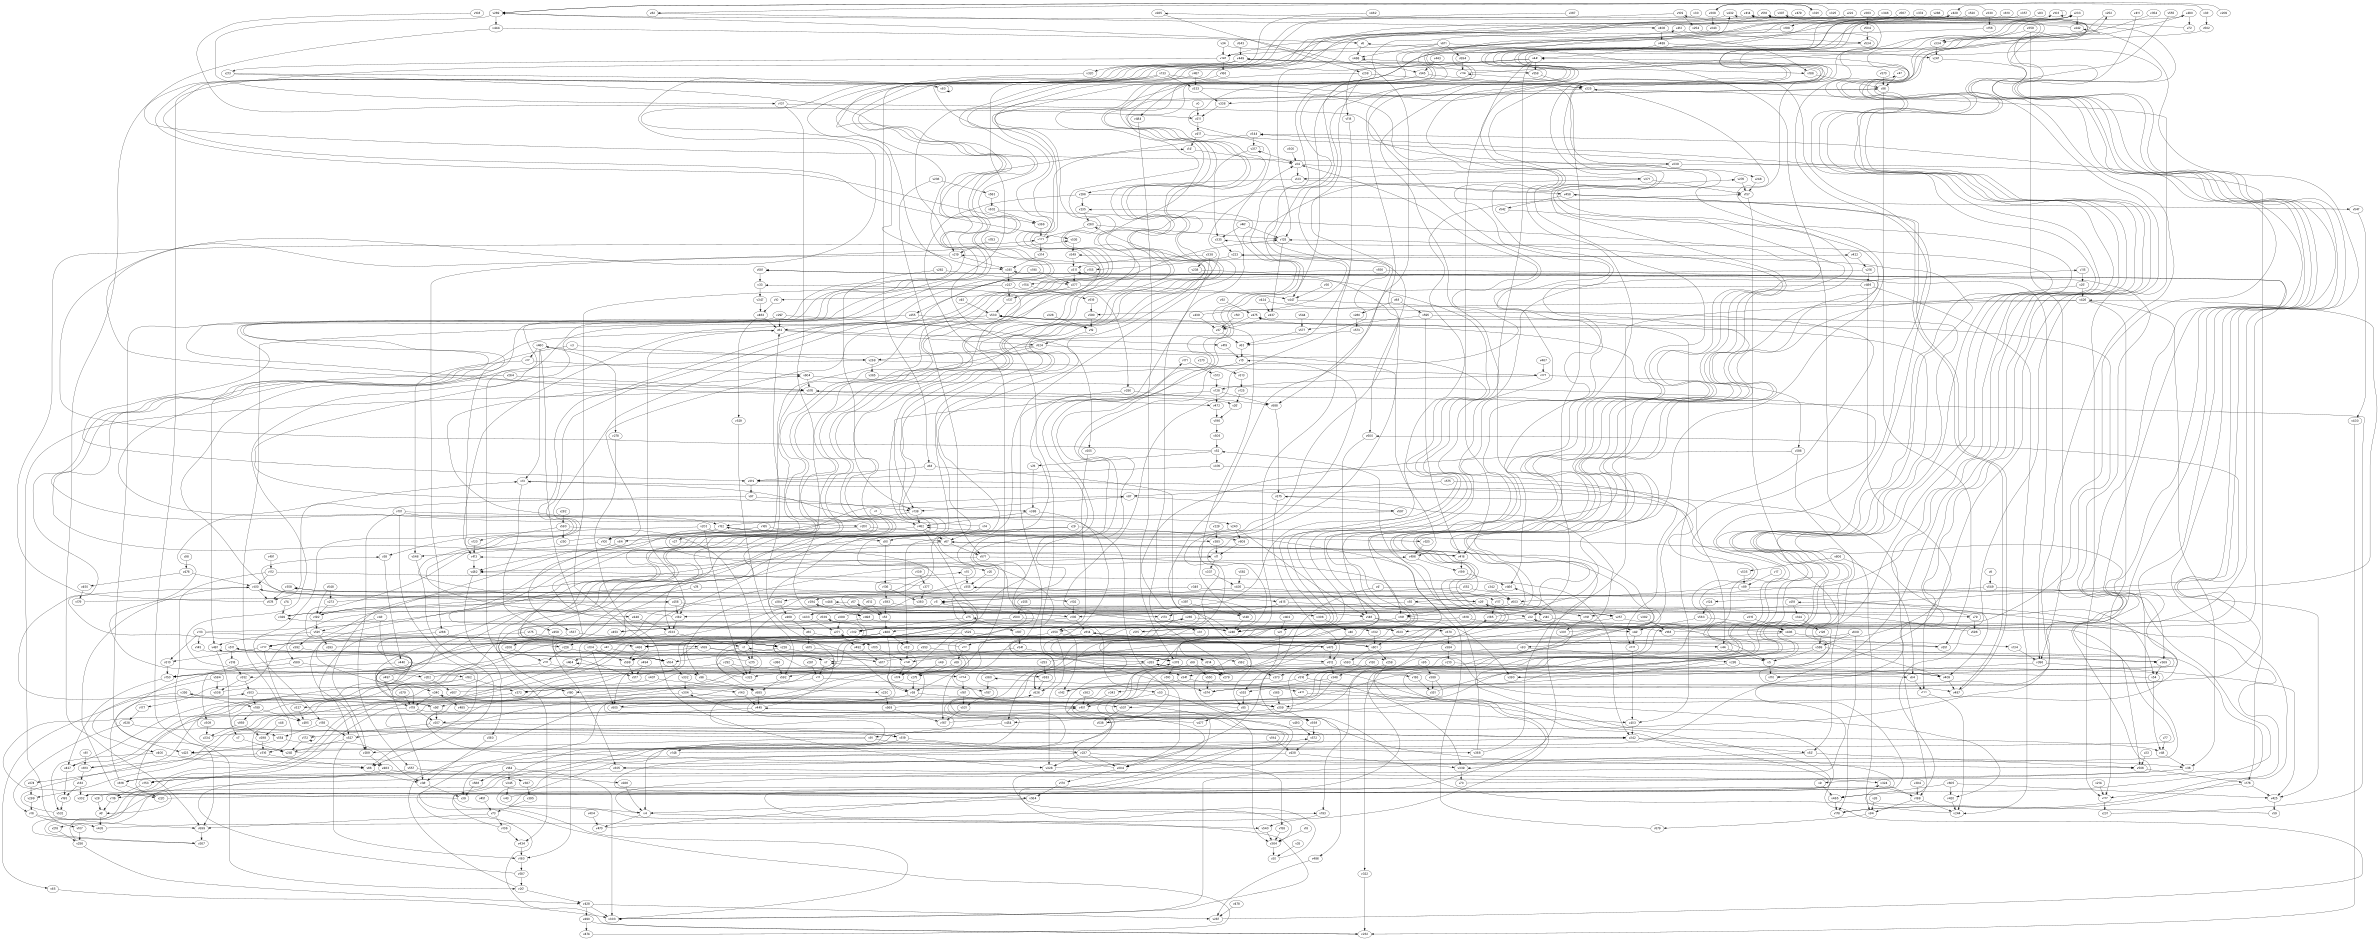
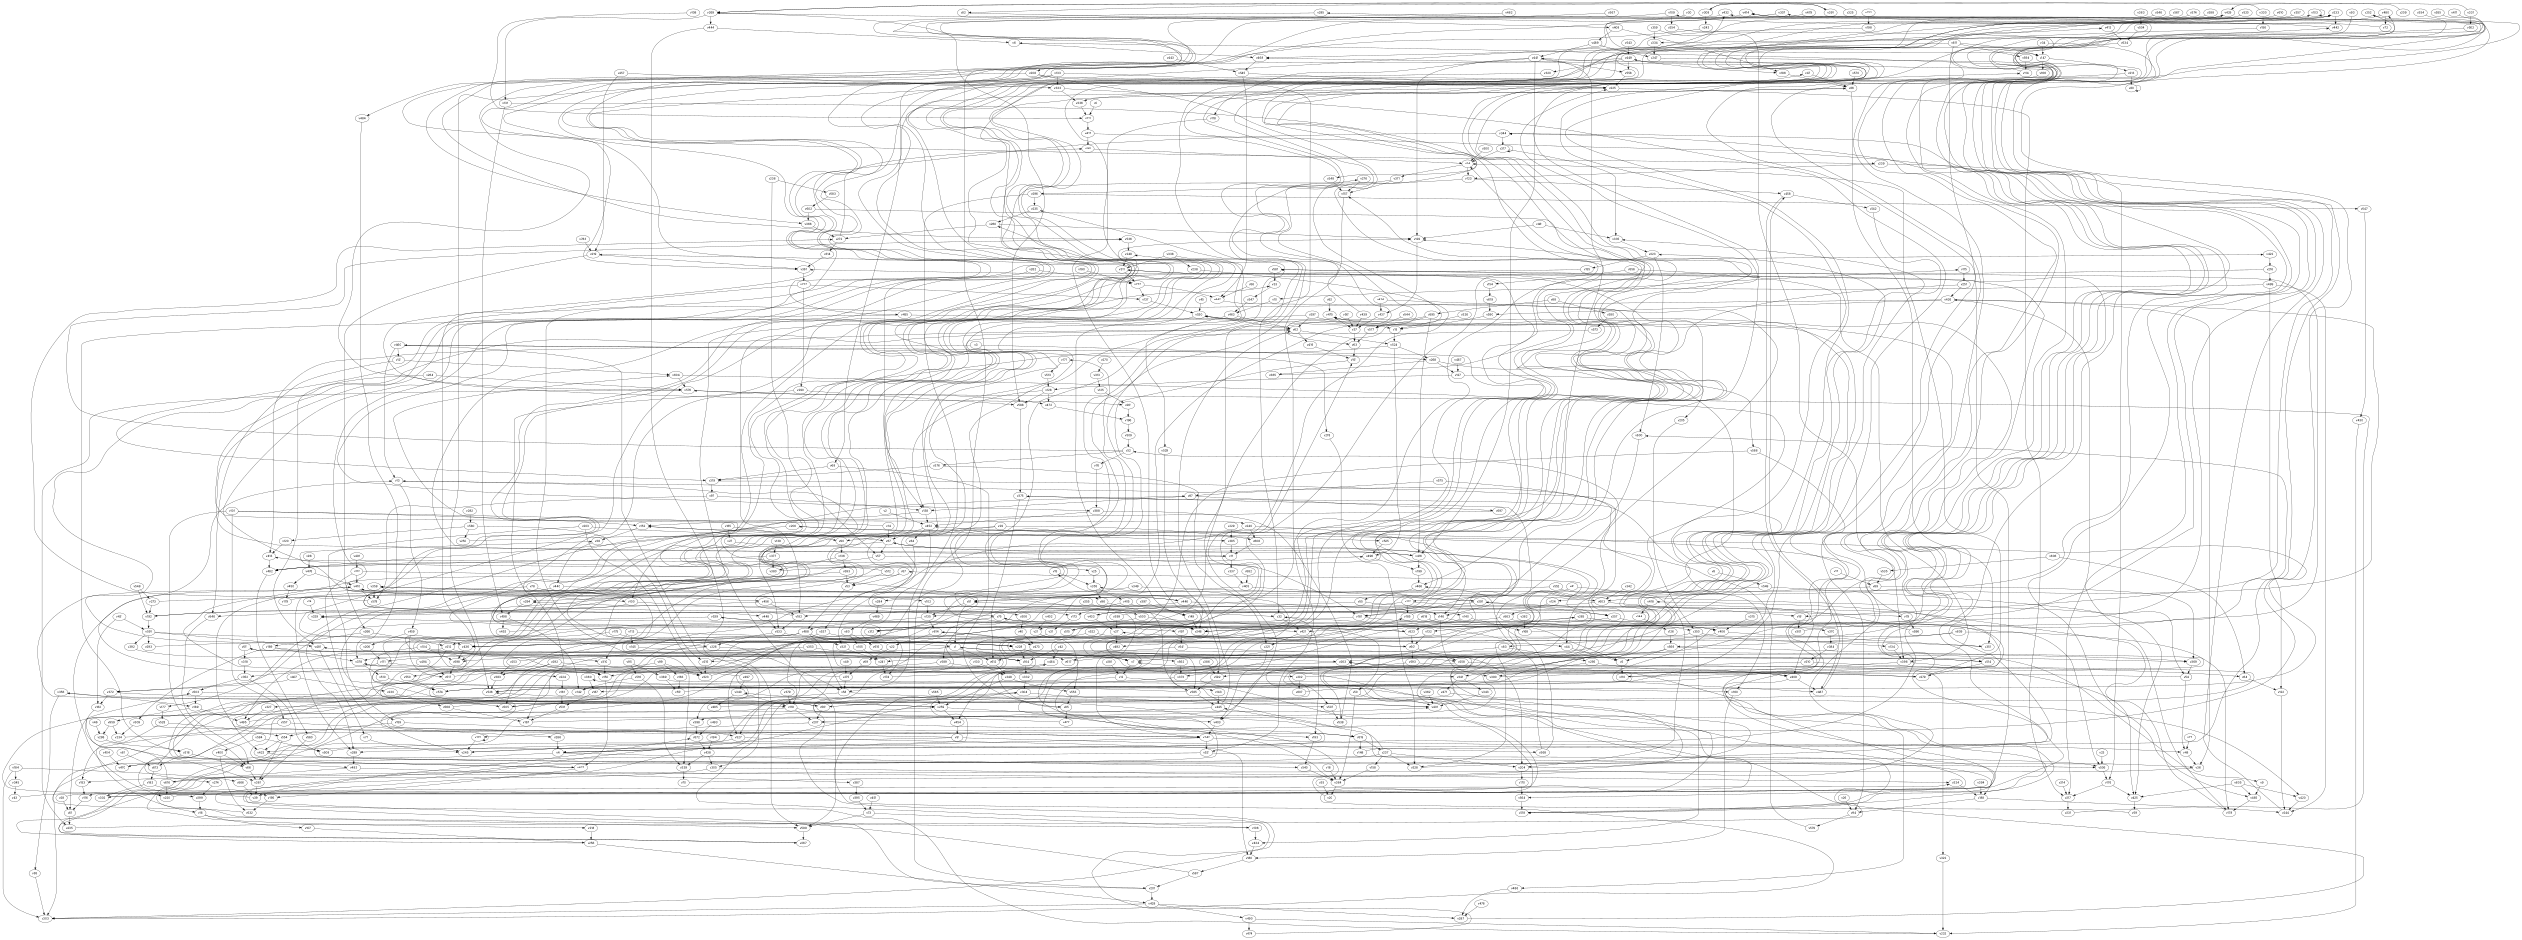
edge "v162" -> "v372": reversed
edge "v564" -> "v4": now "v564" -> "v518"
